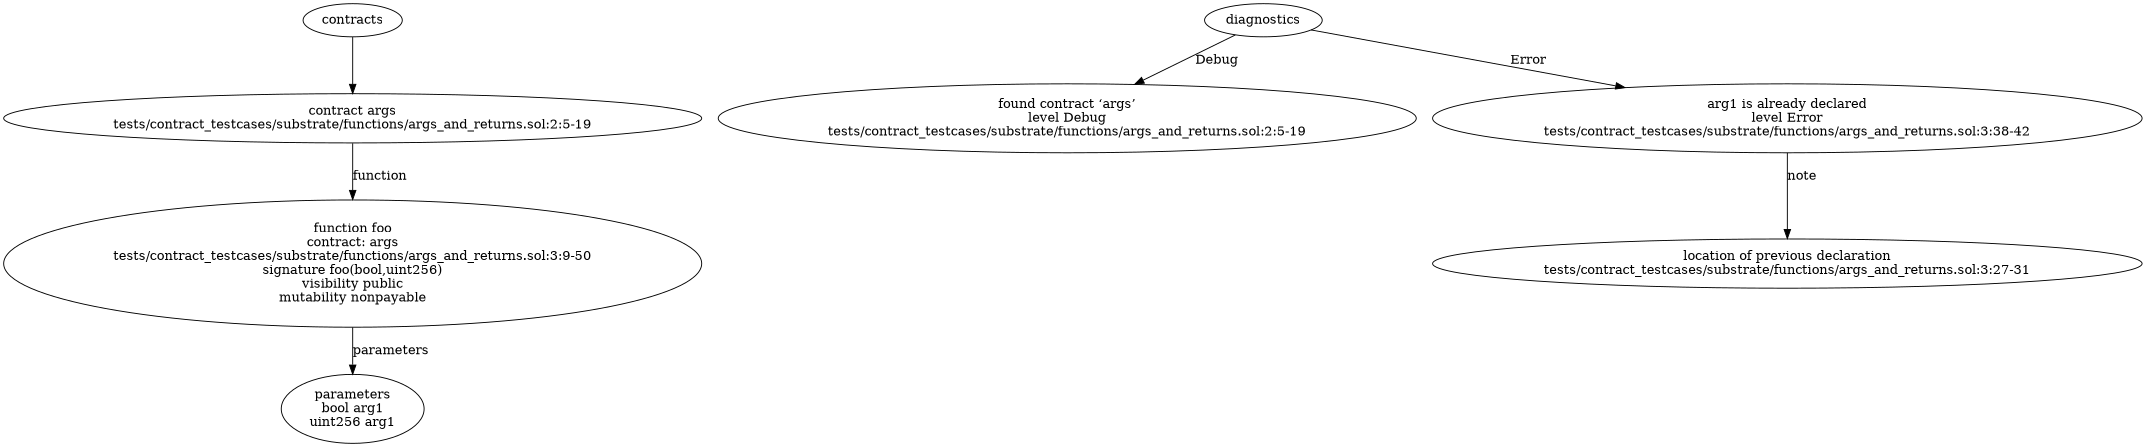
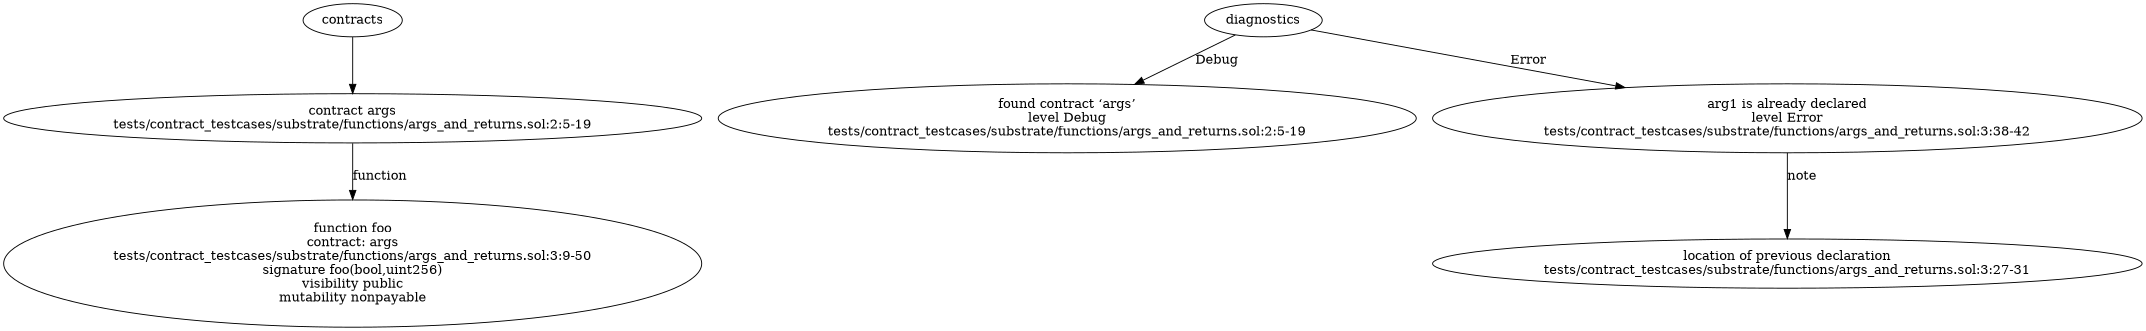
node "parameters bool arg1 uint256 arg1": removed
